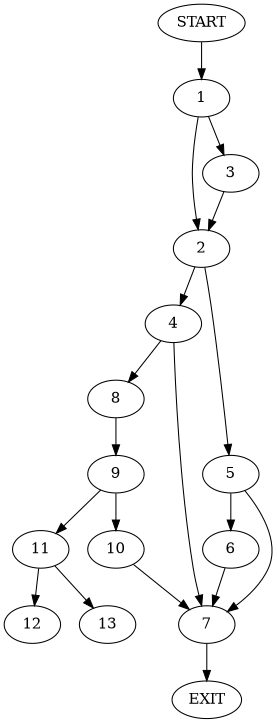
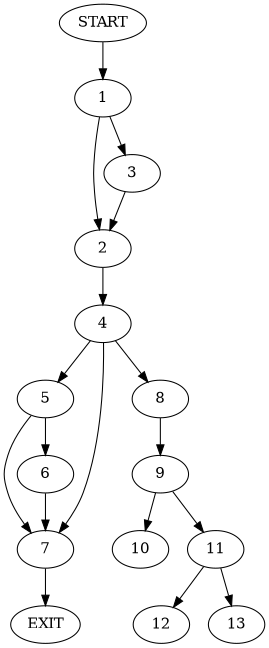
edge "2" -> "5": now "4" -> "5"
edge "10" -> "7": removed
